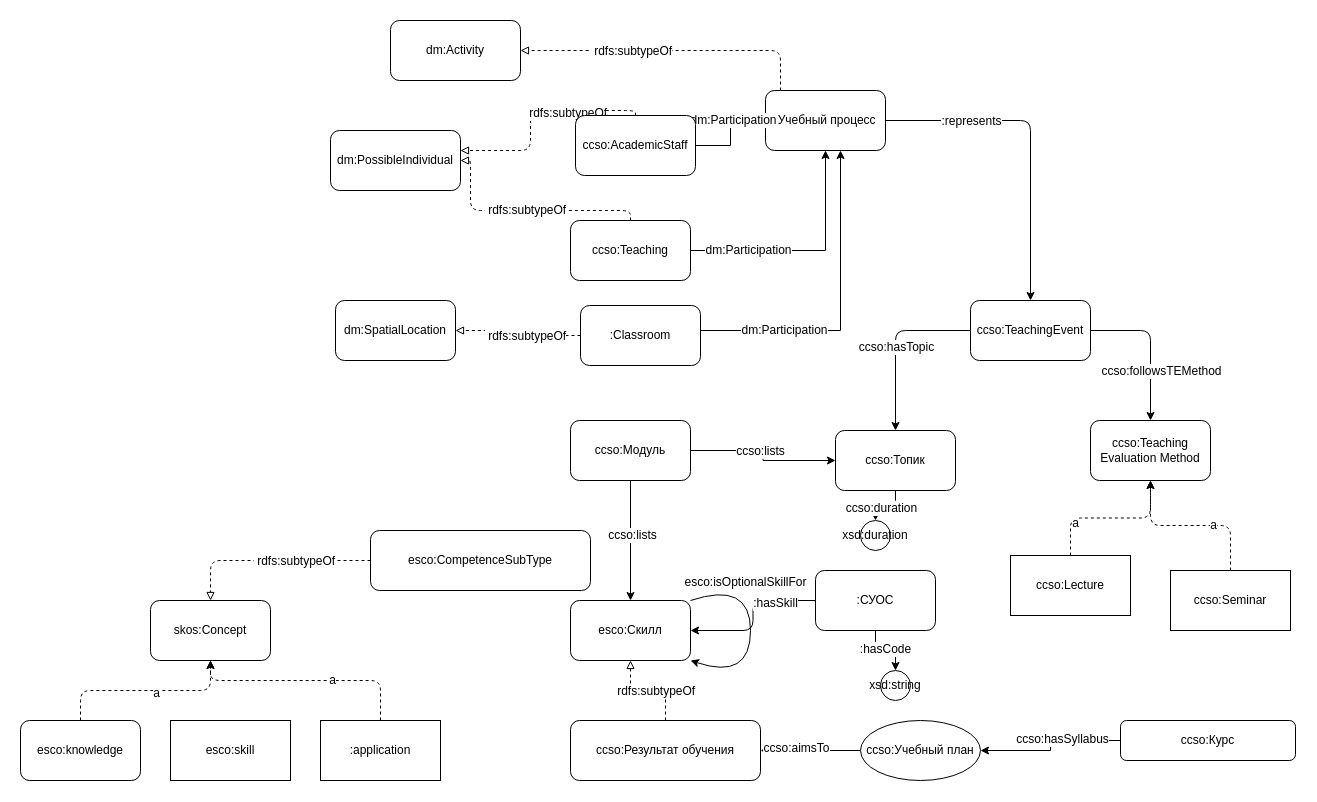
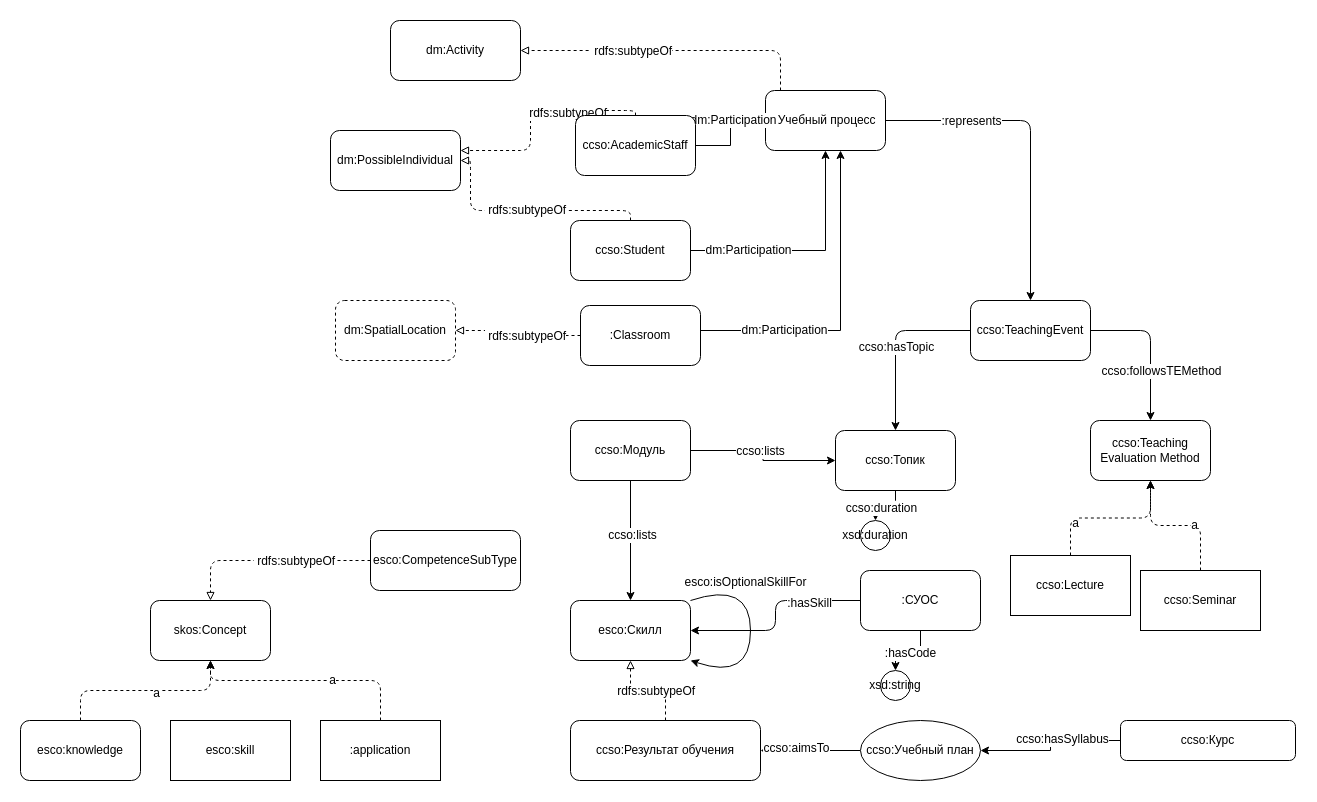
node "ccso:Teaching": label "ccso:Teaching" -> "ccso:Student"
node "dm:SpatialLocation": style solid -> dashed
node "esco:CompetenceSubType": size 220x60 -> 150x60
node ":СУОС": moved (876, 601) -> (921, 601)
node "ccso:Seminar": moved (1231, 601) -> (1201, 601)
